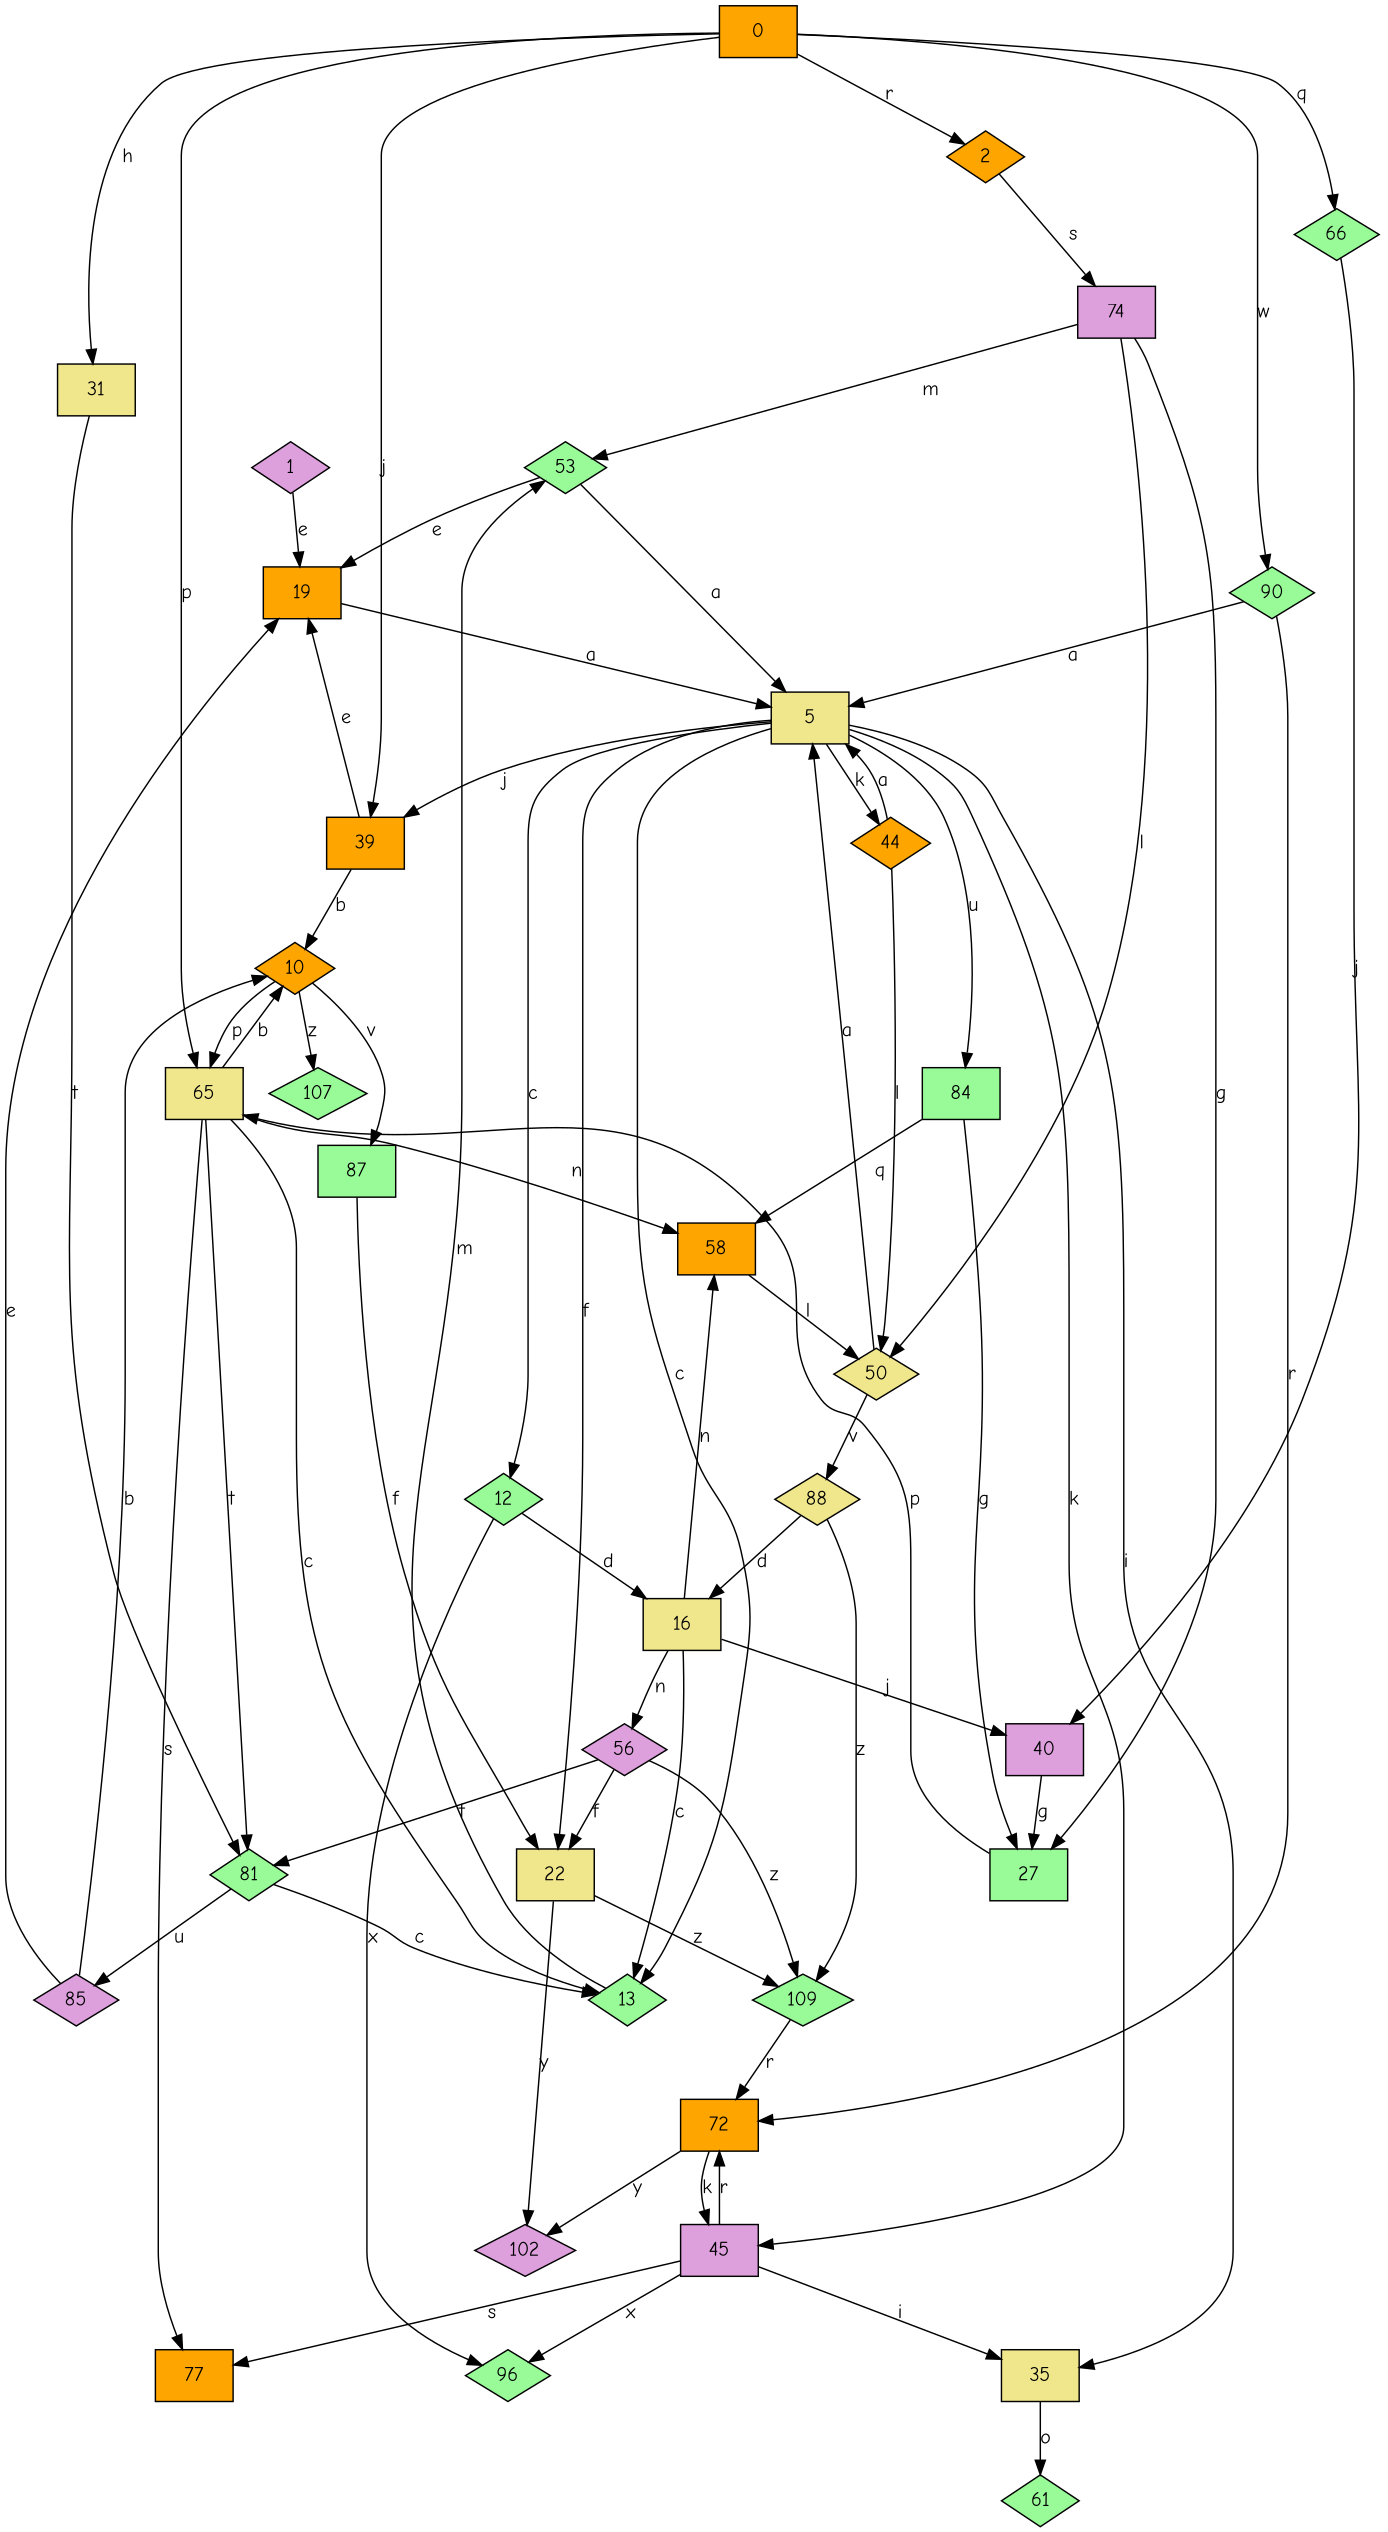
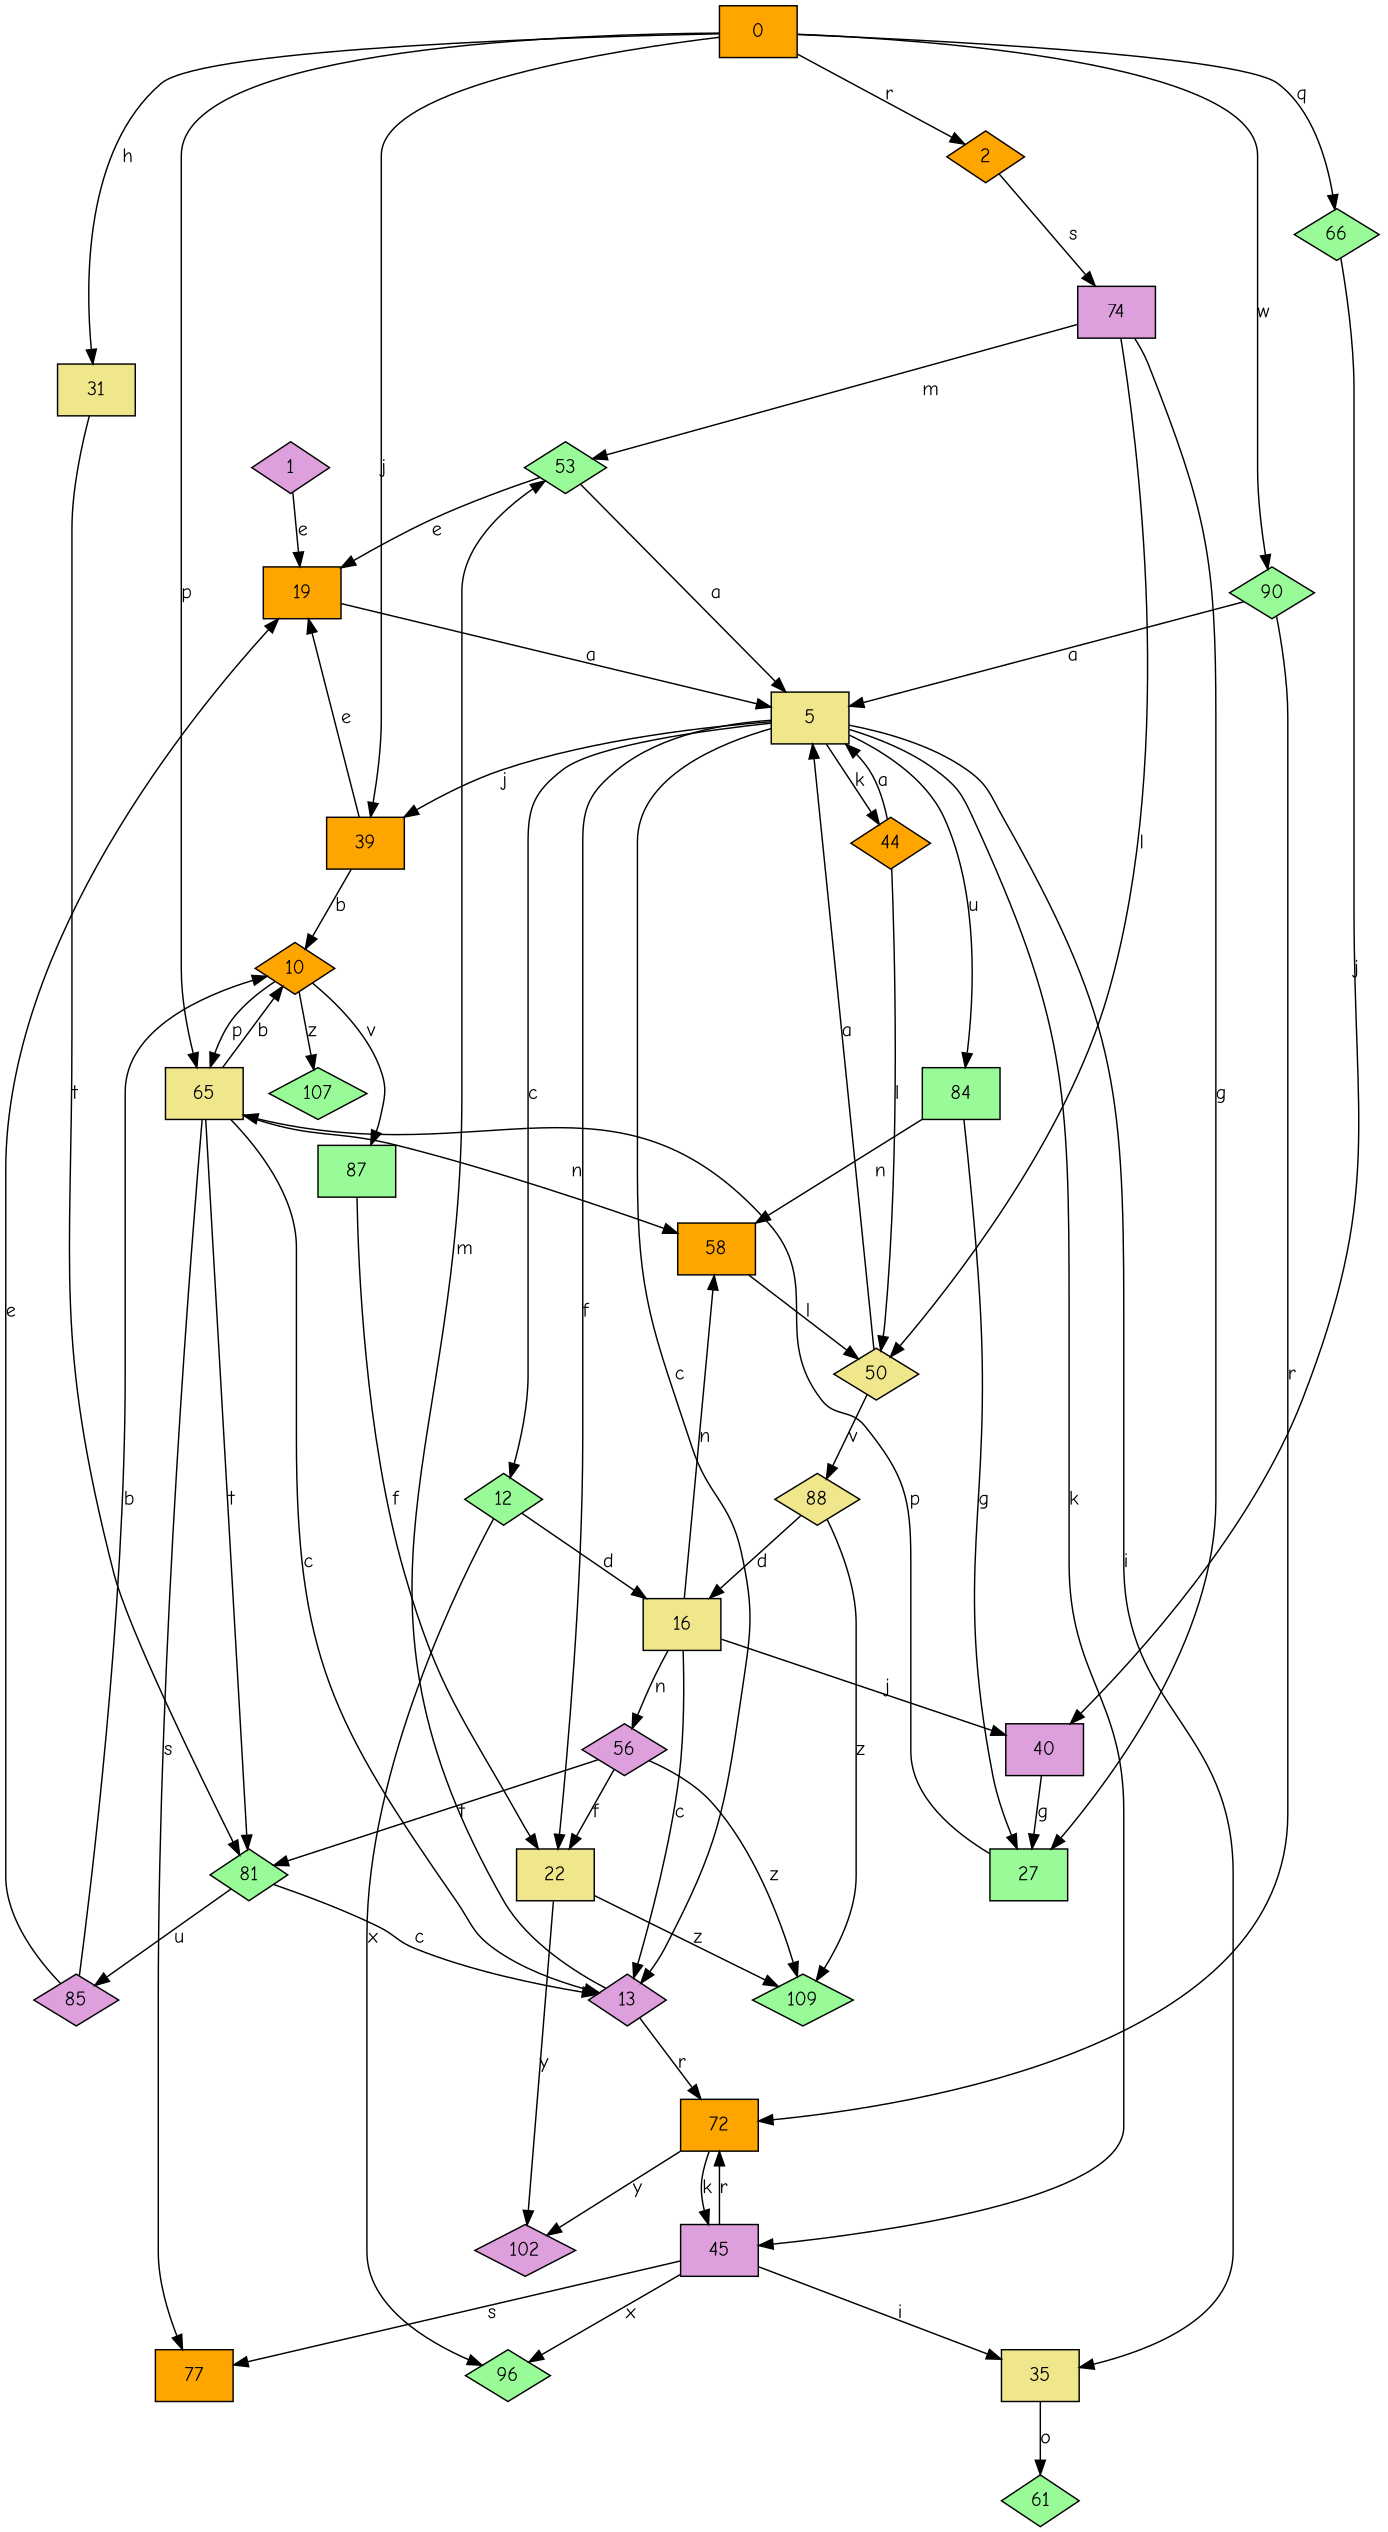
edge "84" -> "58": label "q" -> "n"
node "13": fillcolor palegreen -> plum
edge "109" -> "72": now "13" -> "72"
